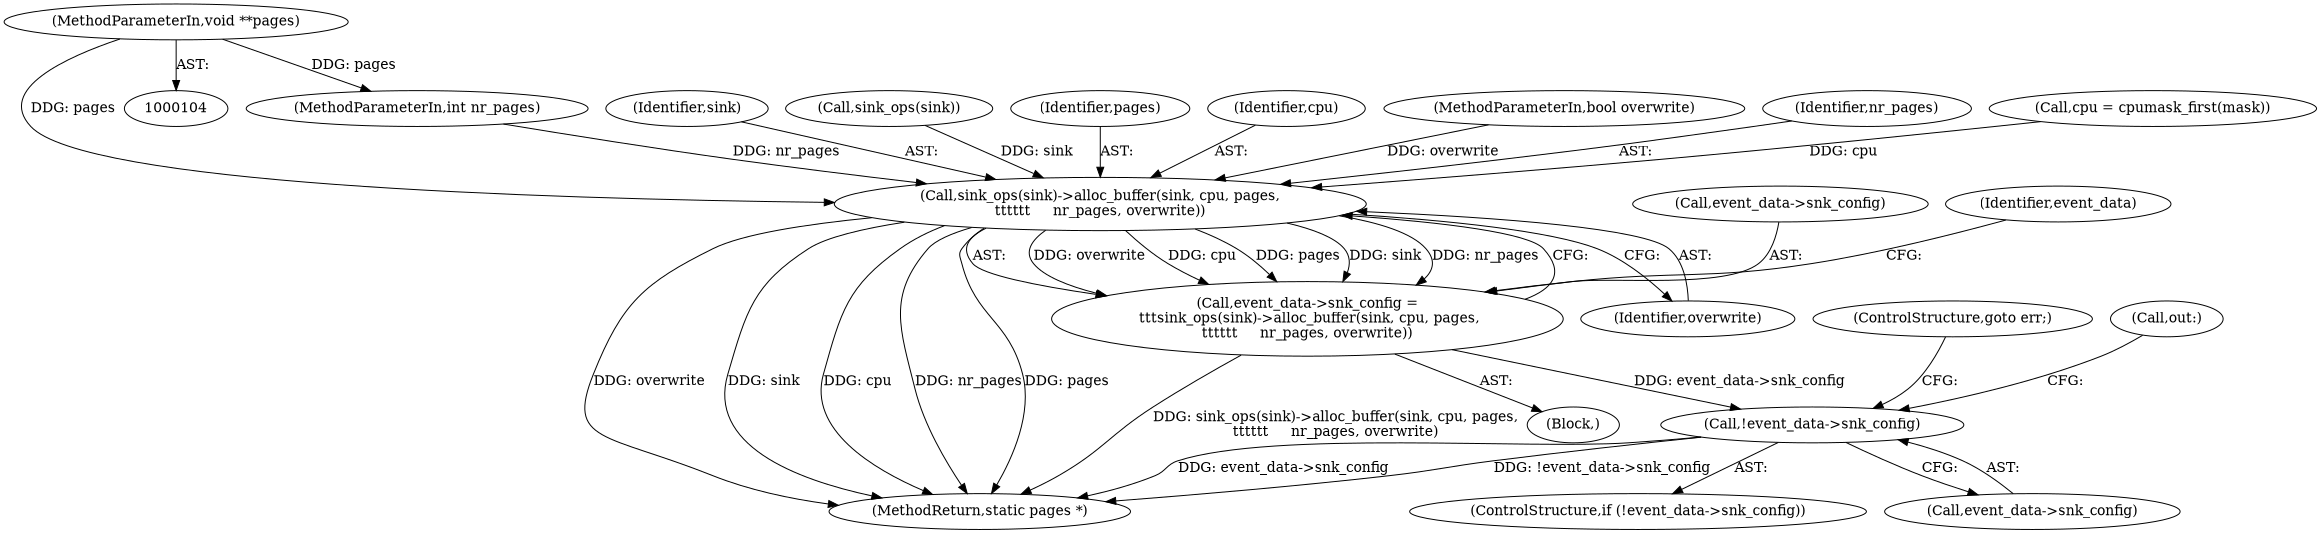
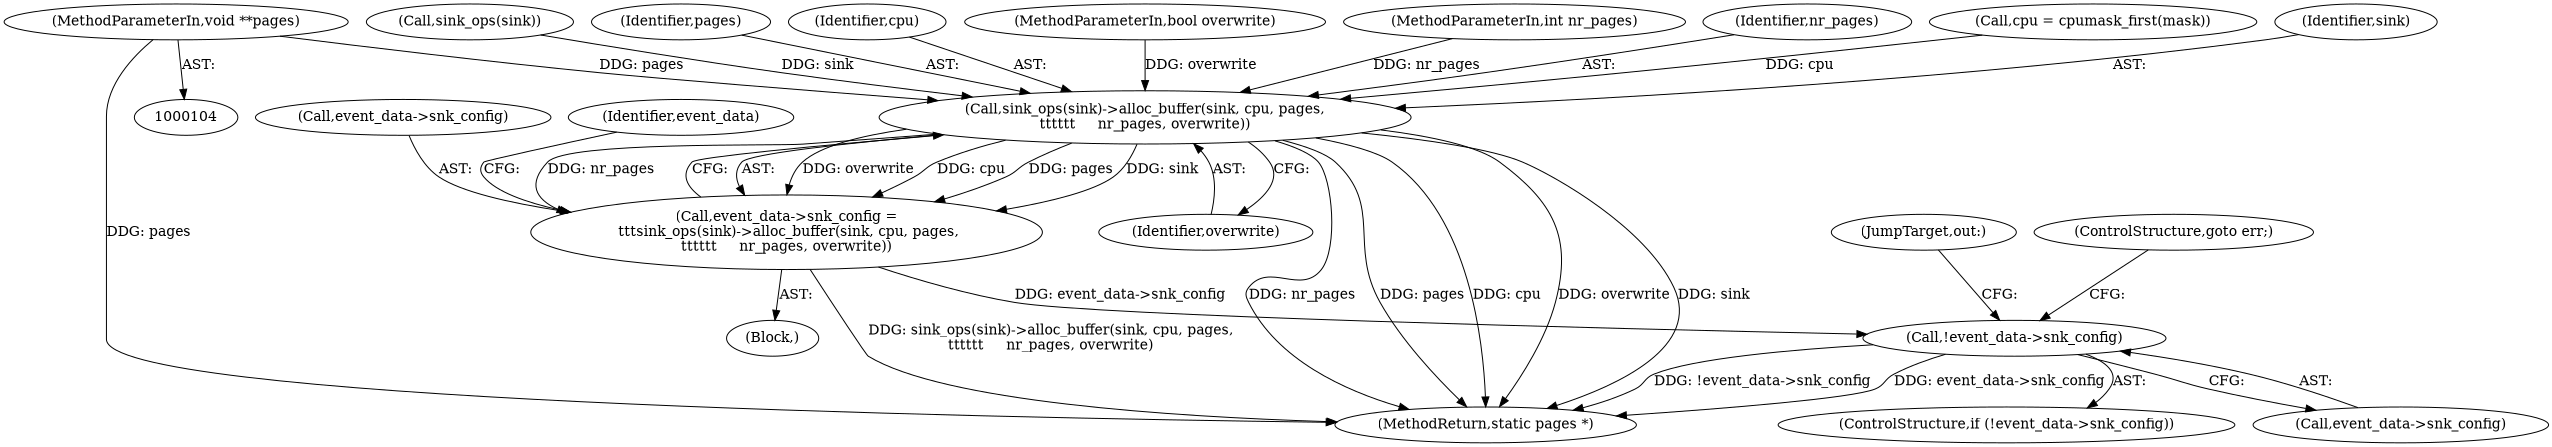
edge "(MethodParameterIn,void **pages)" -> "(MethodParameterIn,int nr_pages)": now "(MethodParameterIn,void **pages)" -> "(MethodReturn,static pages *)"
node "(Call,out:)": label "(Call,out:)" -> "(JumpTarget,out:)"
